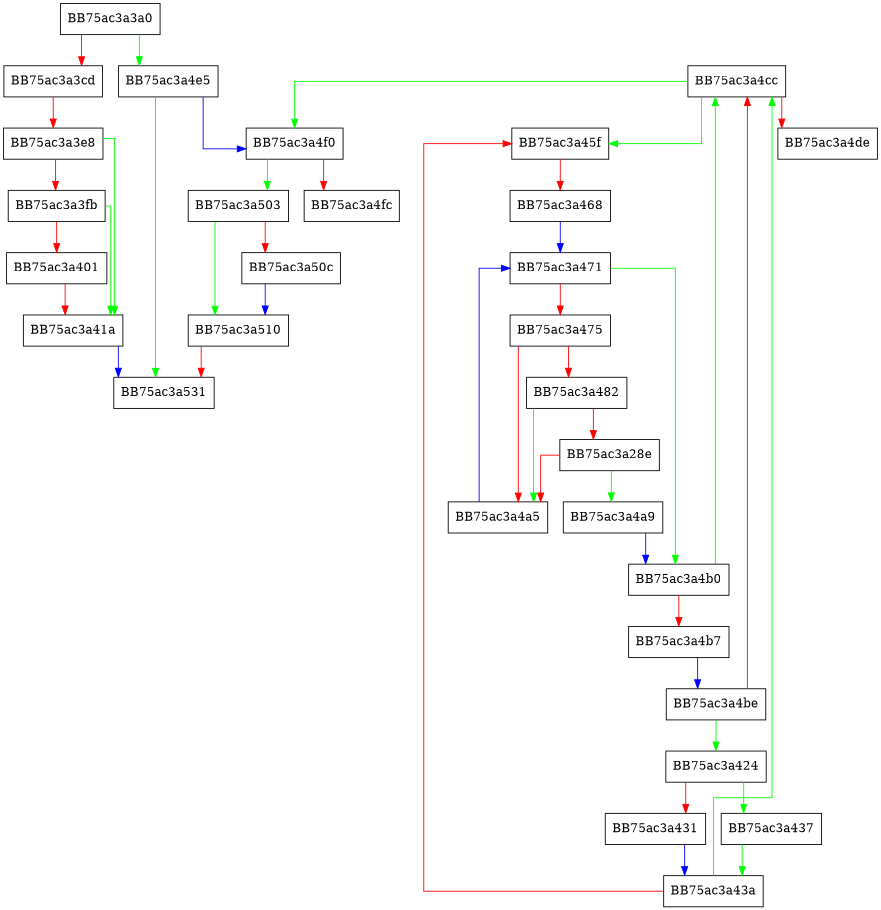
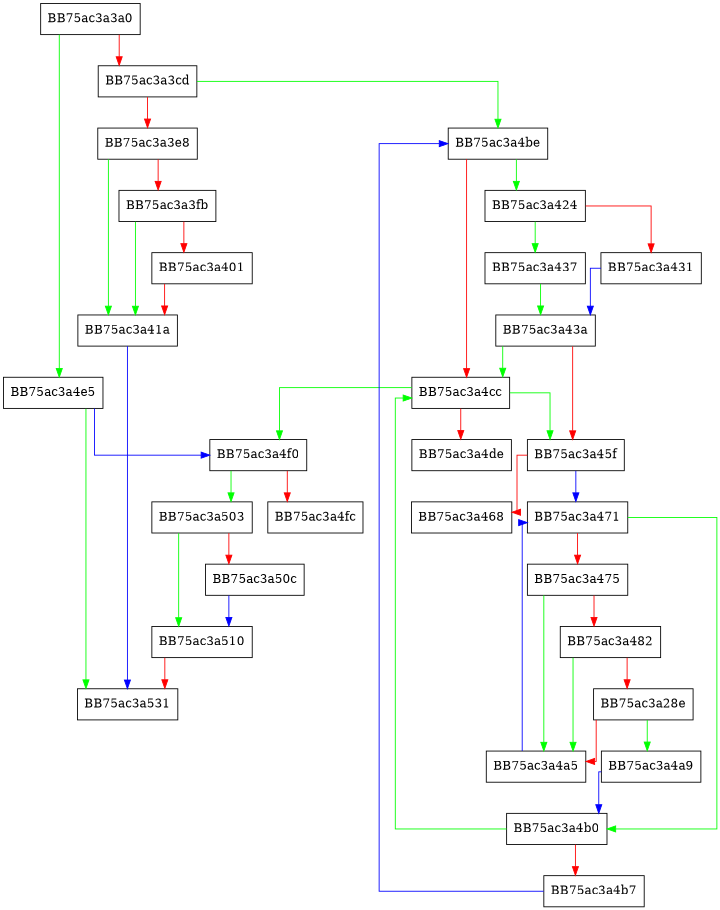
edge "BB75ac3a3cd" -> "BB75ac3a4be": added
edge "BB75ac3a468" -> "BB75ac3a471": now "BB75ac3a45f" -> "BB75ac3a471"
edge "BB75ac3a475" -> "BB75ac3a4a5": color red -> green
